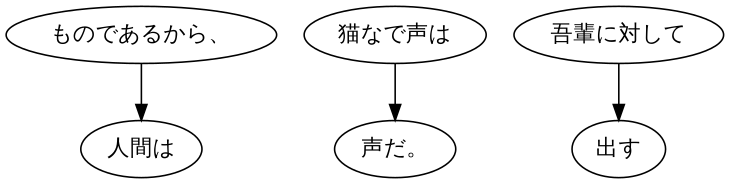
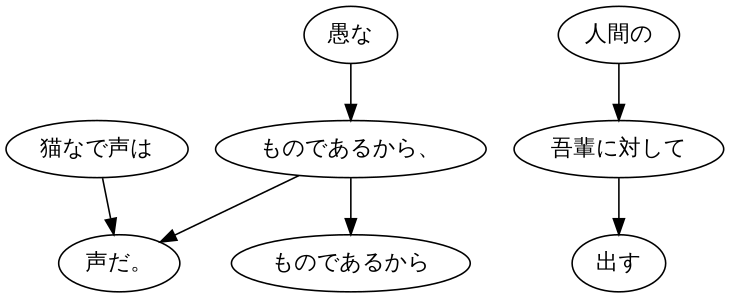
node "愚な": added
node "人間の": added
node "人間は": label "人間は" -> "ものであるから"
edge "ものであるから、" -> "声だ。": added
